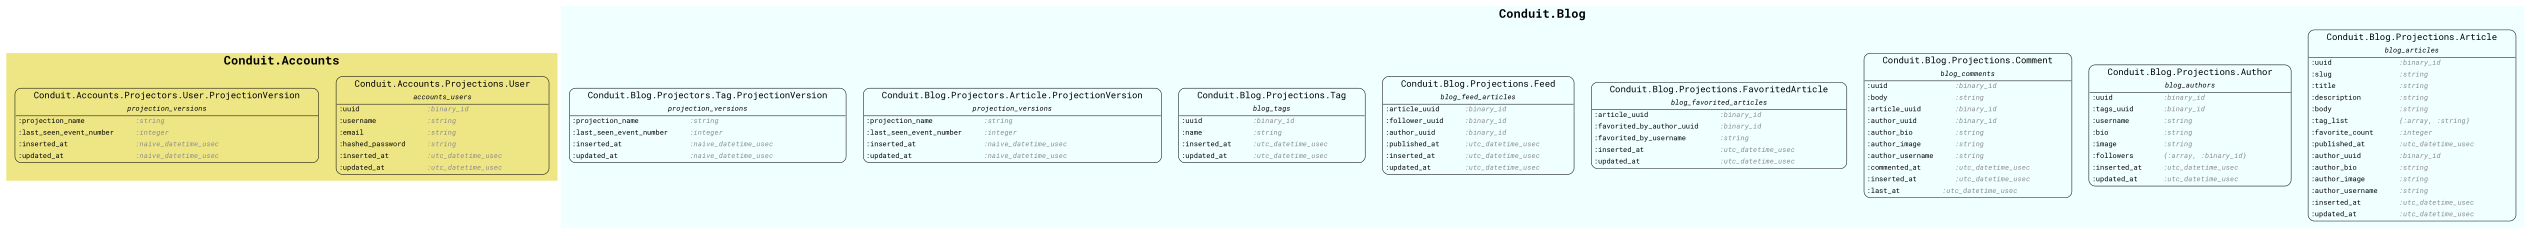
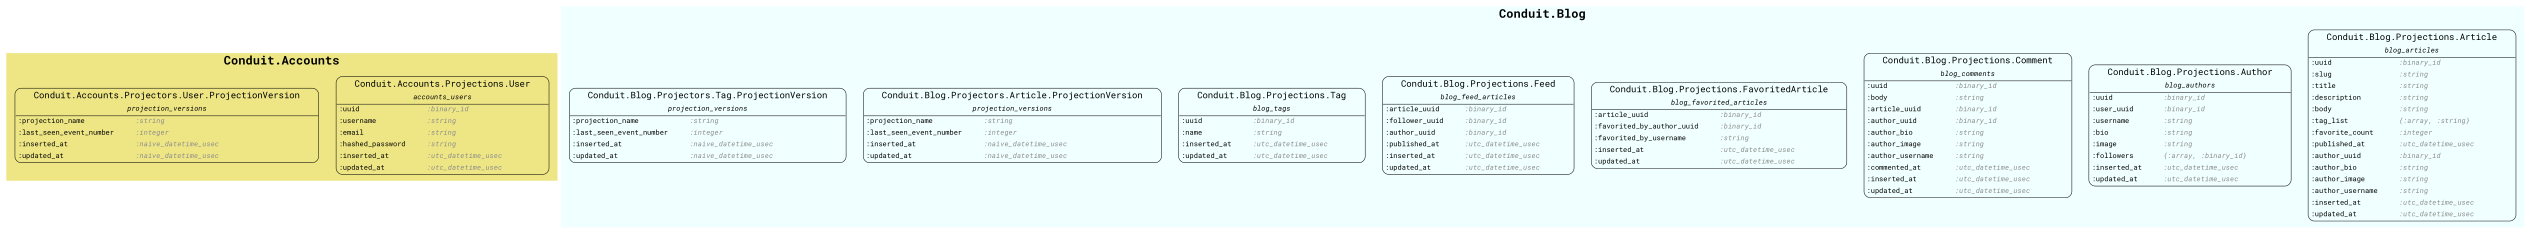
node "Conduit.Blog.Projections.Author": text ":tags_uuid" -> ":user_uuid"
node "Conduit.Blog.Projections.Comment": text ":last_at" -> ":updated_at"
